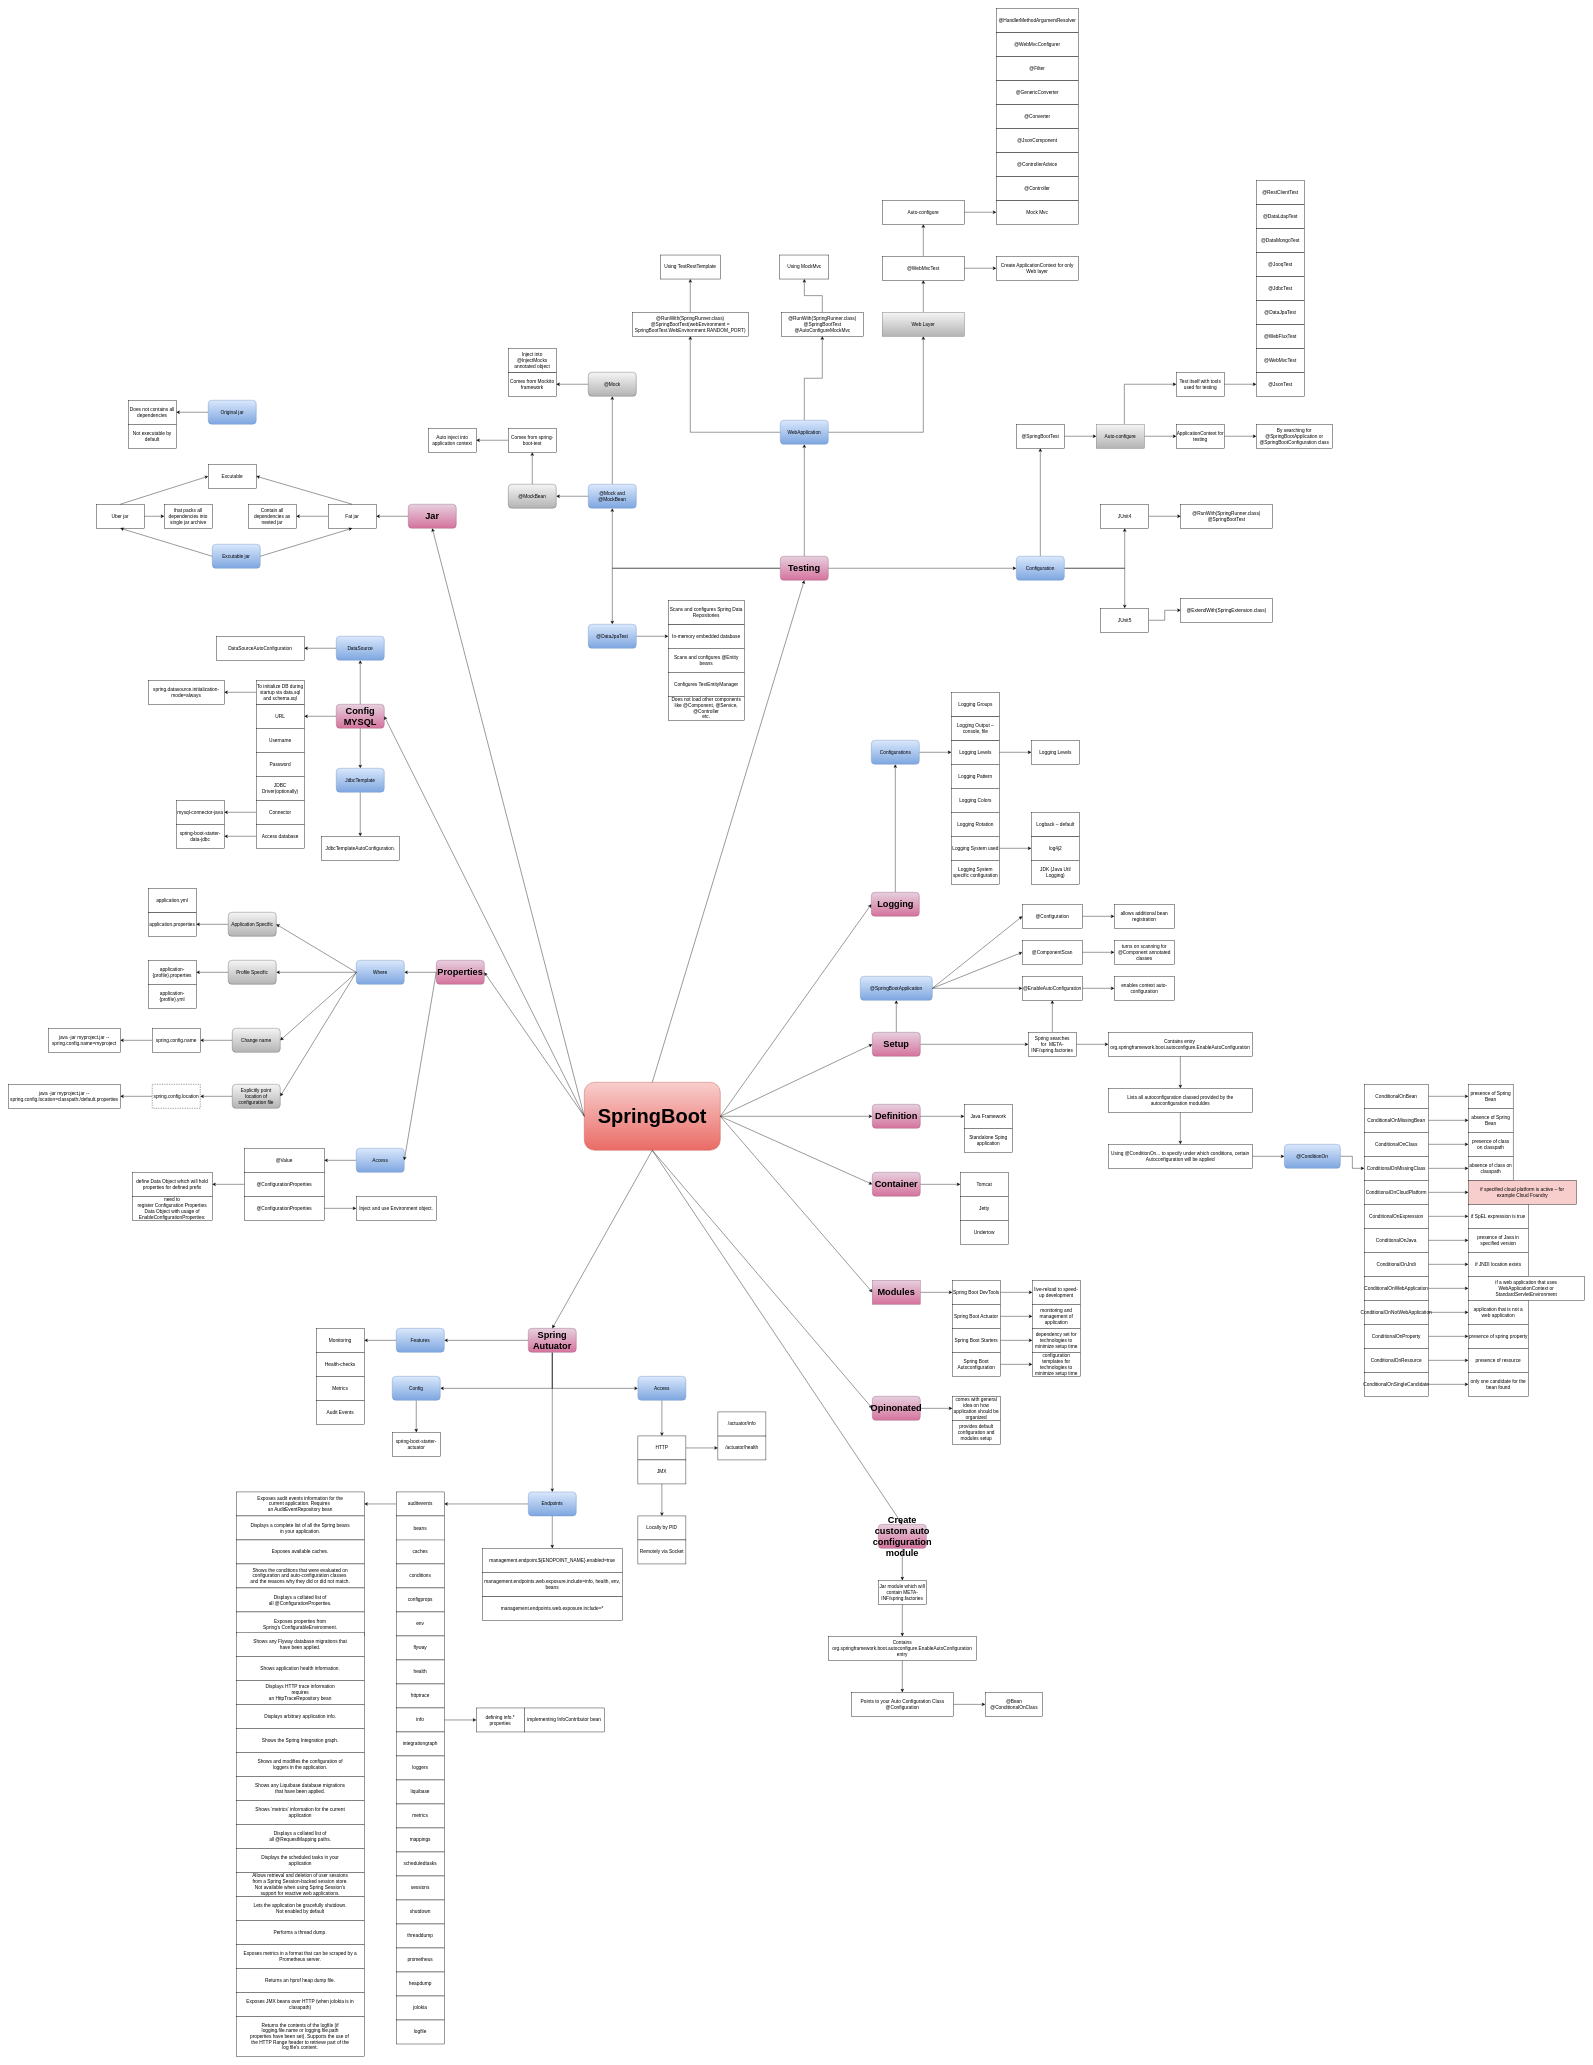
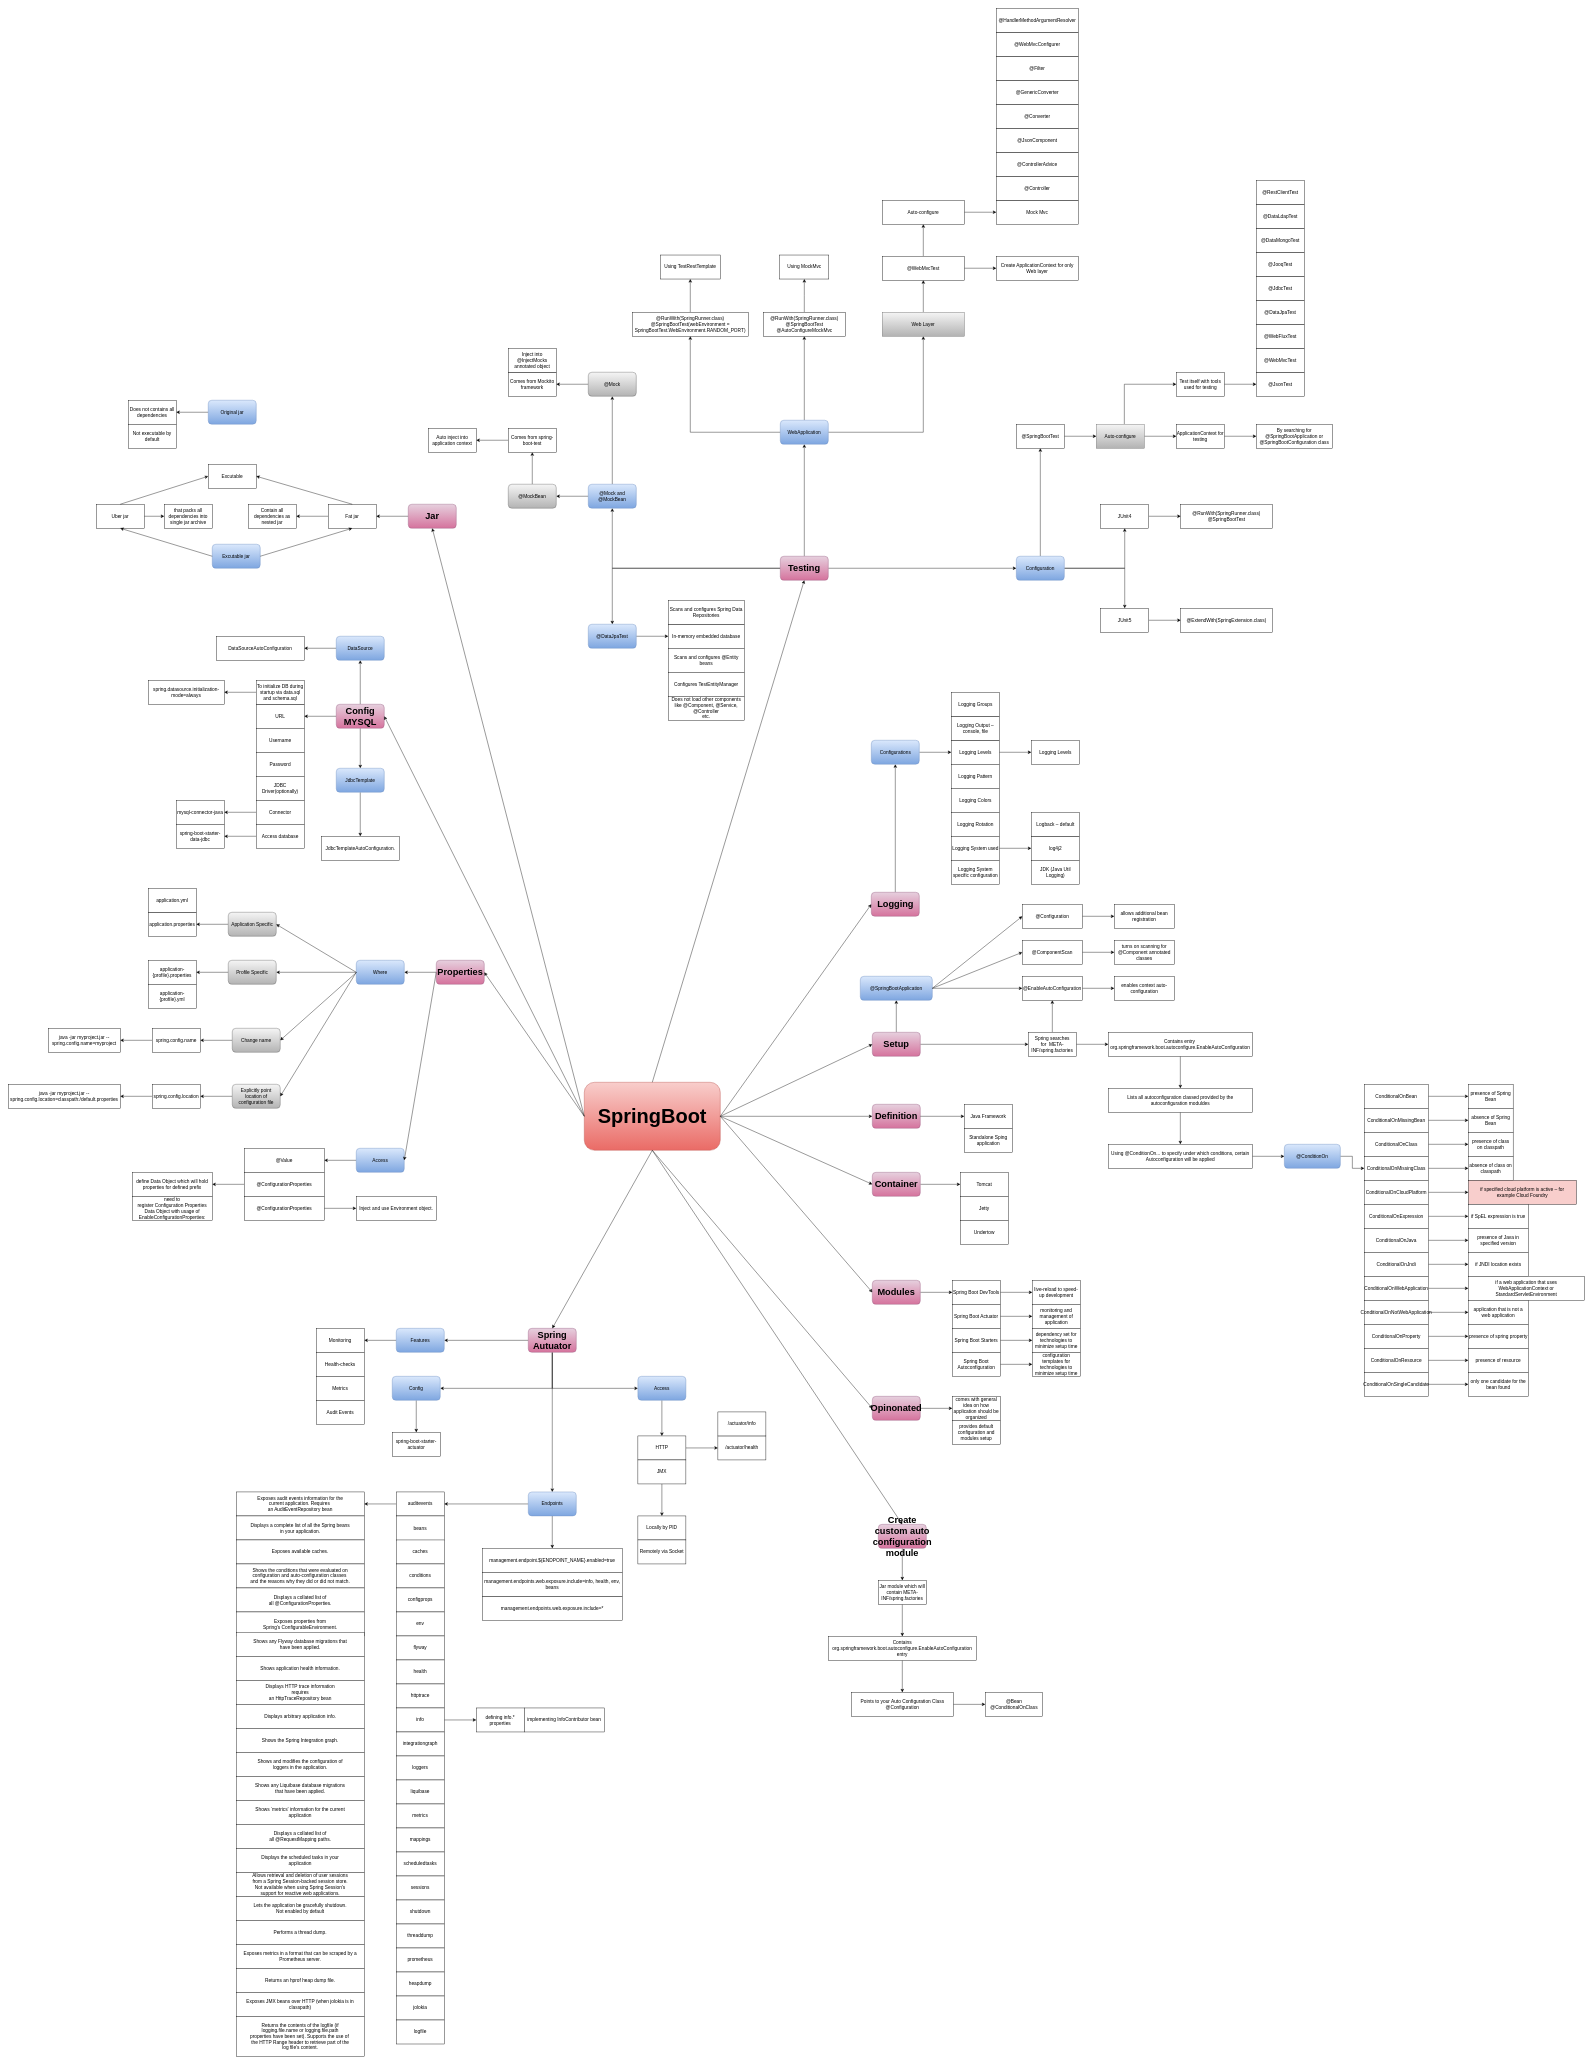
node "@RunWith(SpringRunner.class) @SpringBootTest @AutoConfigureMockMvc": moved (822, 324) -> (804, 324)
node "@ExtendWith(SpringExtension.class)": moved (1226, 610) -> (1226, 620)
node "spring.config.location": style dashed -> solid
node "Modules": shape rectangle -> rounded rectangle
